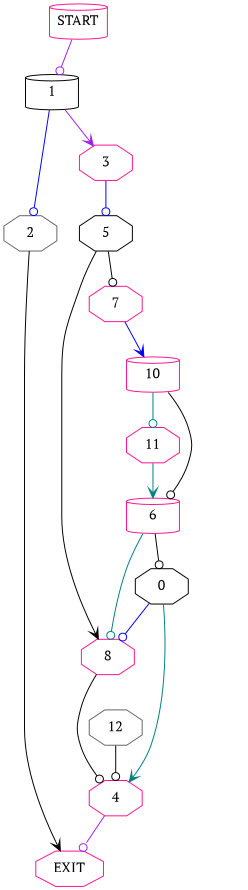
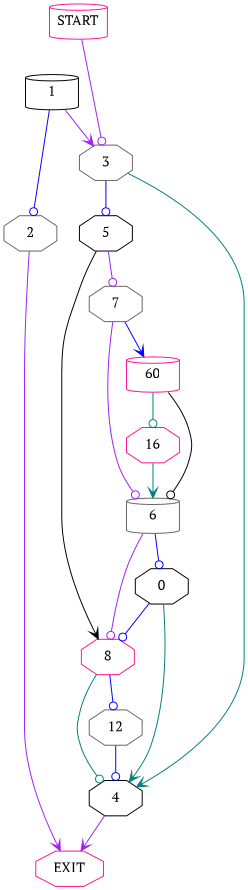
edge "START" -> "1": now "START" -> "3"
node "3": color deeppink -> gray40
edge "5" -> "7": color black -> purple
node "7": color deeppink -> gray40
node "10": label "10" -> "60"
edge "7" -> "6": added
node "11": label "11" -> "16"
edge "3" -> "4": added
node "6": color deeppink -> gray40
edge "6" -> "0": color black -> blue
edge "2" -> "EXIT": color black -> purple
edge "6" -> "8": color teal -> purple
edge "8" -> "12": added
edge "8" -> "4": color black -> teal
edge "12" -> "4": color black -> blue
node "4": color deeppink -> black
edge "4" -> "EXIT": arrowhead odot -> vee
